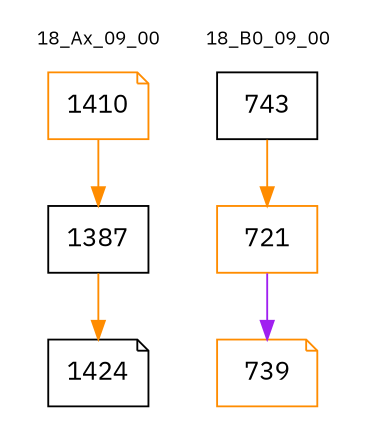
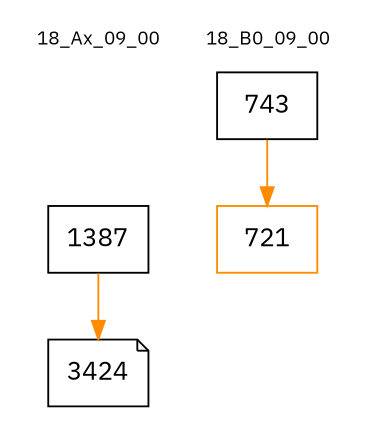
node "1410": removed
node "1424": label "1424" -> "3424"
node "739": removed
